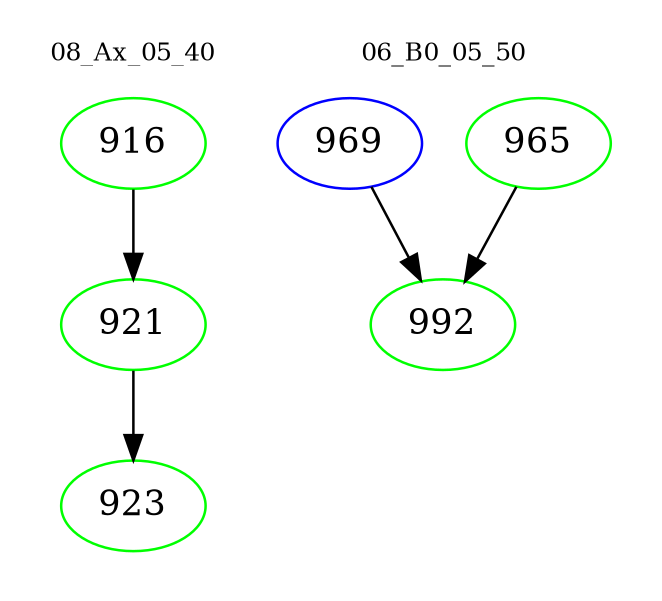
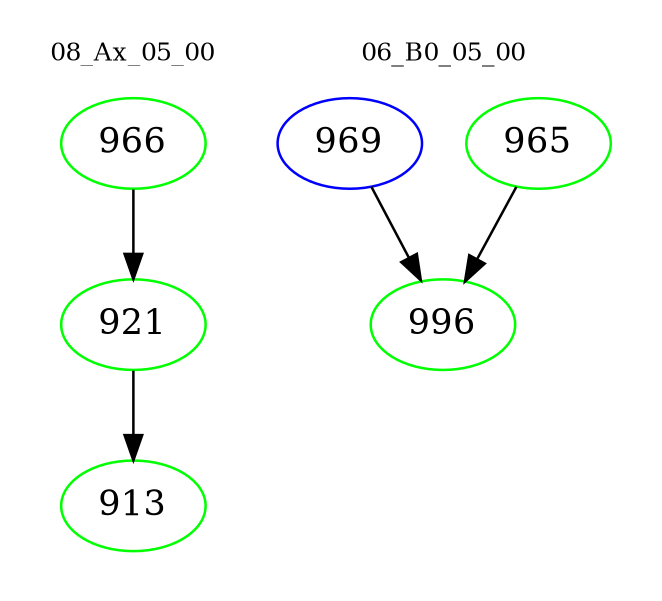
cluster "08_Ax_05_40": label "08_Ax_05_40" -> "08_Ax_05_00"
cluster "06_B0_05_50": label "06_B0_05_50" -> "06_B0_05_00"
node "916": label "916" -> "966"
node "992": label "992" -> "996"
node "923": label "923" -> "913"
